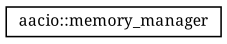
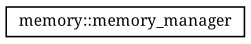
node "aacio::memory_manager": label "aacio::memory_manager" -> "memory::memory_manager"
